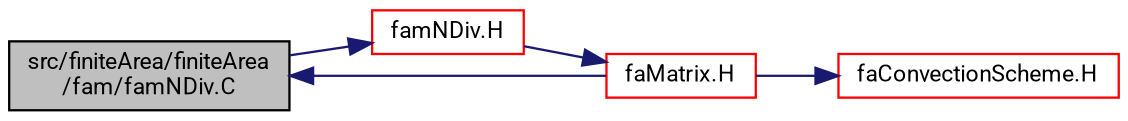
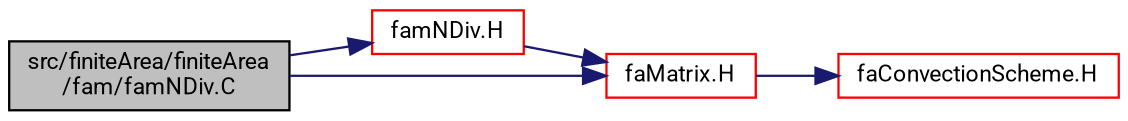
edge "faMatrix.H" -> "src/finiteArea/finiteArea /fam/famNDiv.C": reversed
